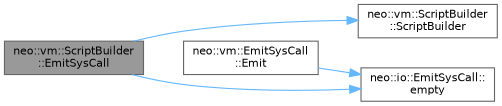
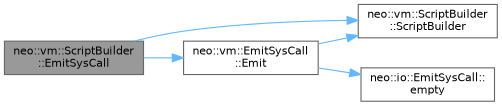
edge "neo::vm::EmitSysCall ::Emit" -> "neo::vm::ScriptBuilder ::ScriptBuilder": added
edge "neo::vm::ScriptBuilder ::EmitSysCall" -> "neo::io::EmitSysCall:: empty": now "neo::vm::ScriptBuilder ::EmitSysCall" -> "neo::vm::EmitSysCall ::Emit"
